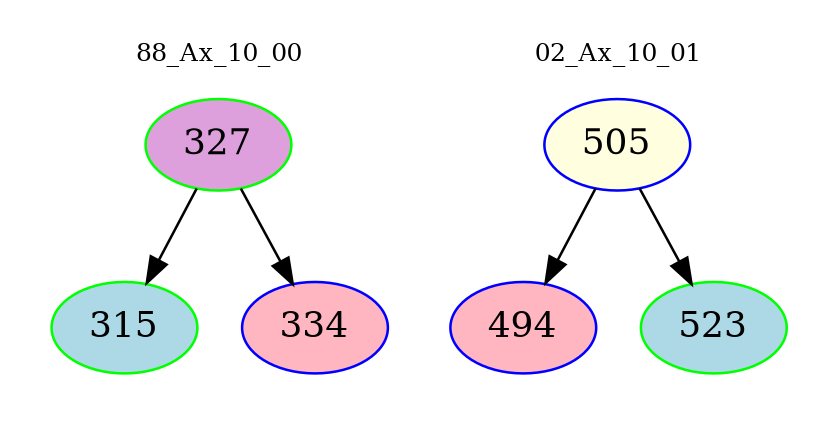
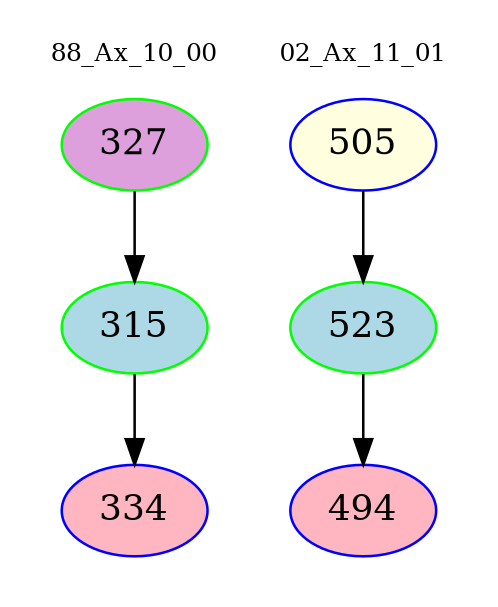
cluster "02_Ax_10_01": label "02_Ax_10_01" -> "02_Ax_11_01"
edge "505" -> "494": now "523" -> "494"
edge "327" -> "334": now "315" -> "334"
